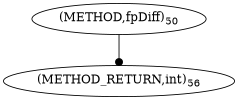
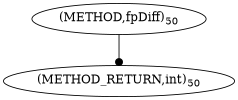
node "(METHOD_RETURN,int)": text "56" -> "50"
